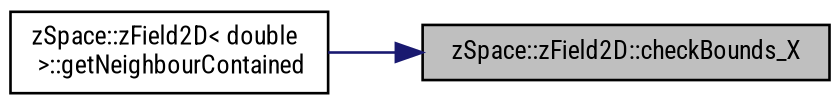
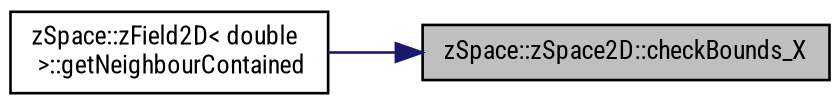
node "zSpace::zField2D::checkBounds_X": label "zSpace::zField2D::checkBounds_X" -> "zSpace::zSpace2D::checkBounds_X"
